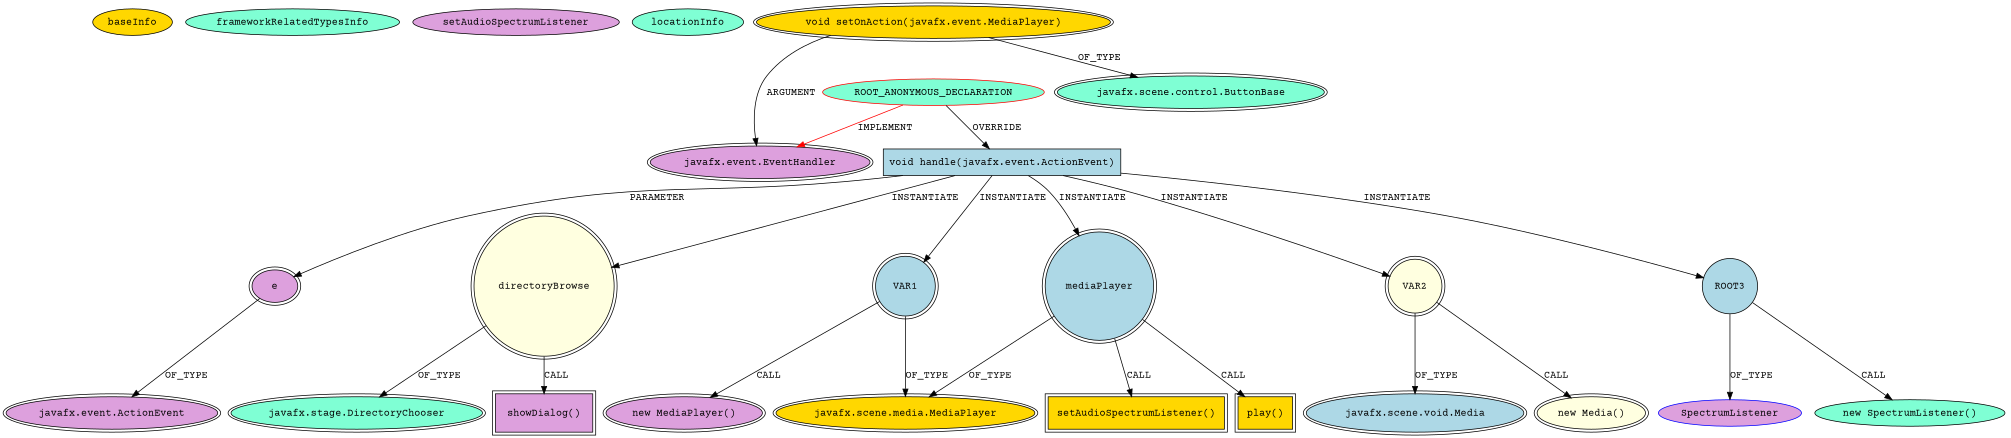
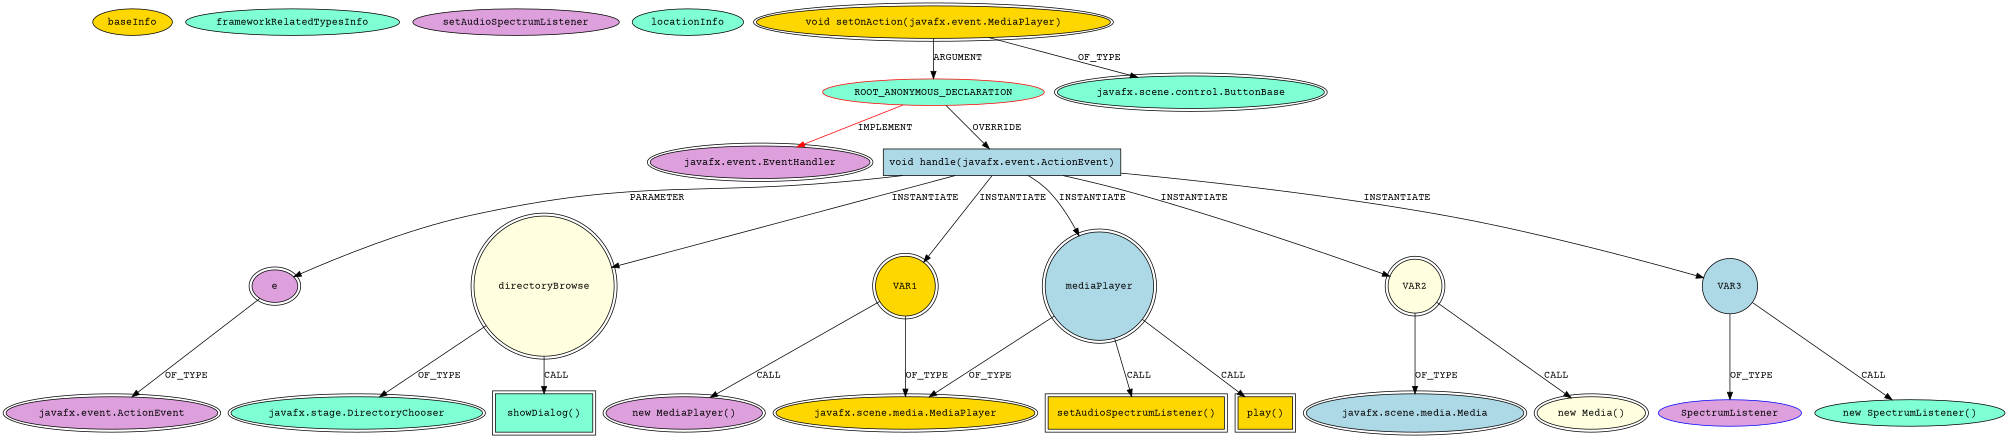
edge "void setOnAction(javafx.event.MediaPlayer)" -> "javafx.event.EventHandler": now "void setOnAction(javafx.event.MediaPlayer)" -> "ROOT_ANONYMOUS_DECLARATION"
node "VAR1": fillcolor lightblue -> gold
node "ROOT3": label "ROOT3" -> "VAR3"
node "showDialog()": fillcolor plum -> aquamarine
node "javafx.scene.void.Media": label "javafx.scene.void.Media" -> "javafx.scene.media.Media"
